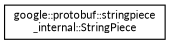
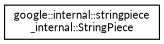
node "google::protobuf::stringpiece _internal::StringPiece": label "google::protobuf::stringpiece _internal::StringPiece" -> "google::internal::stringpiece _internal::StringPiece"
